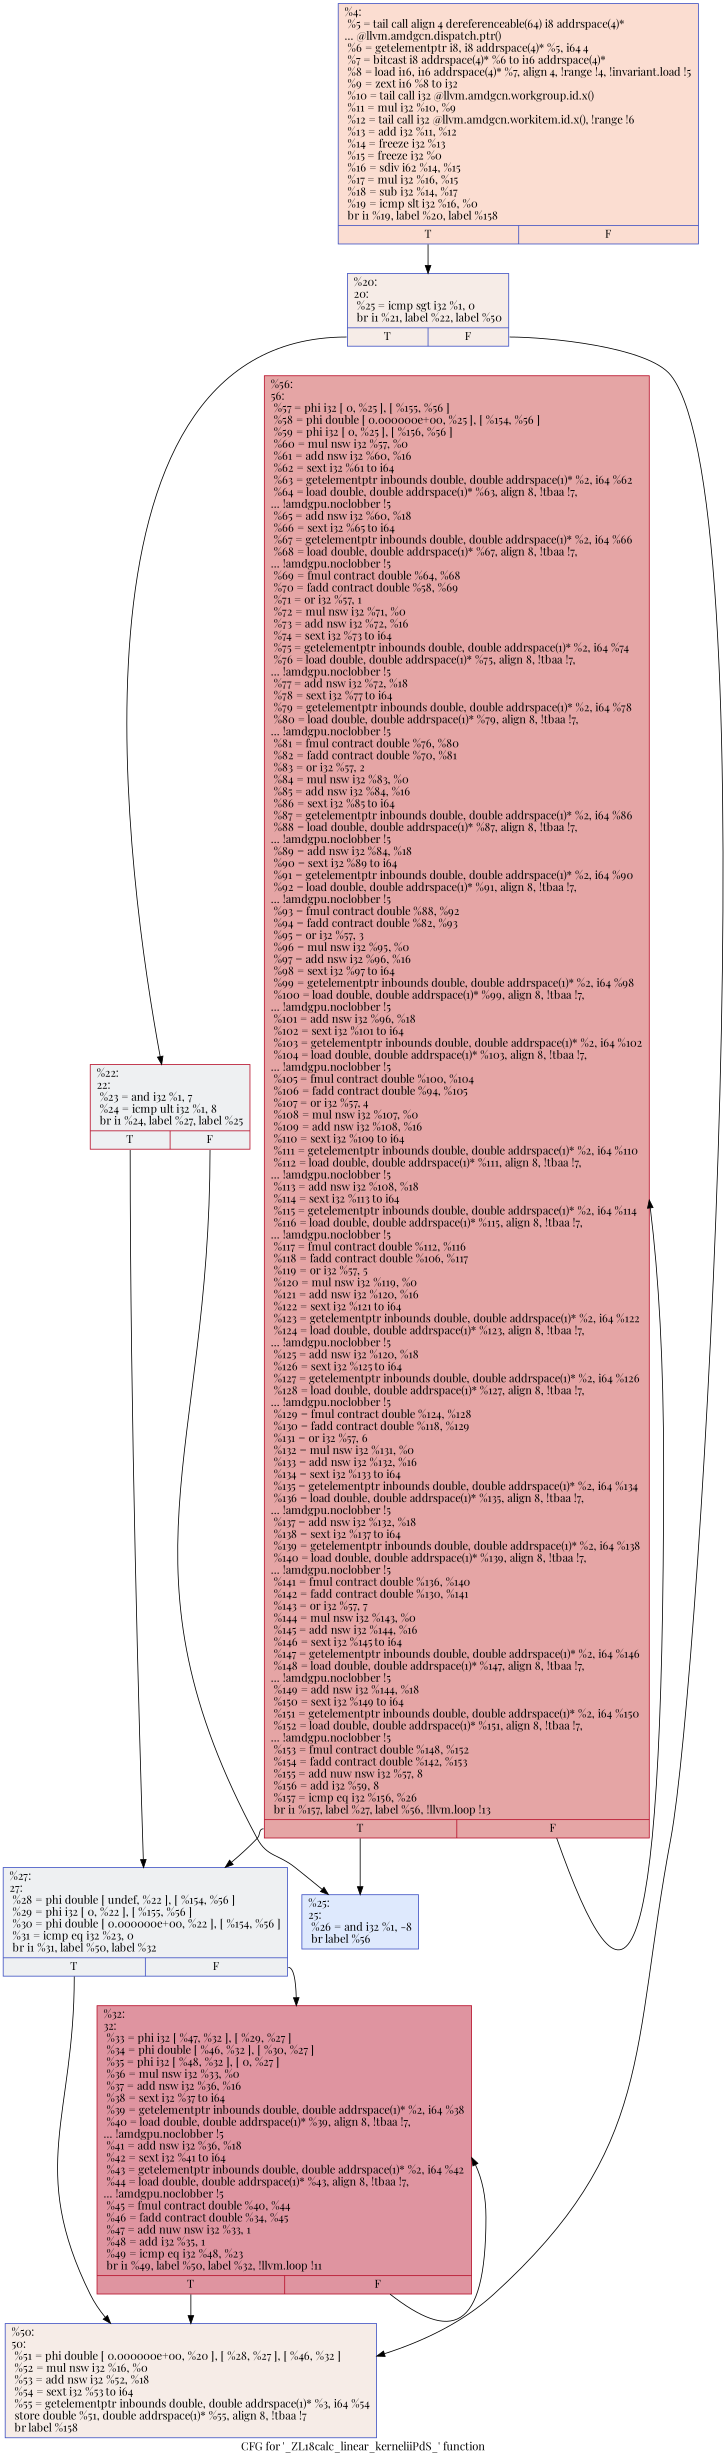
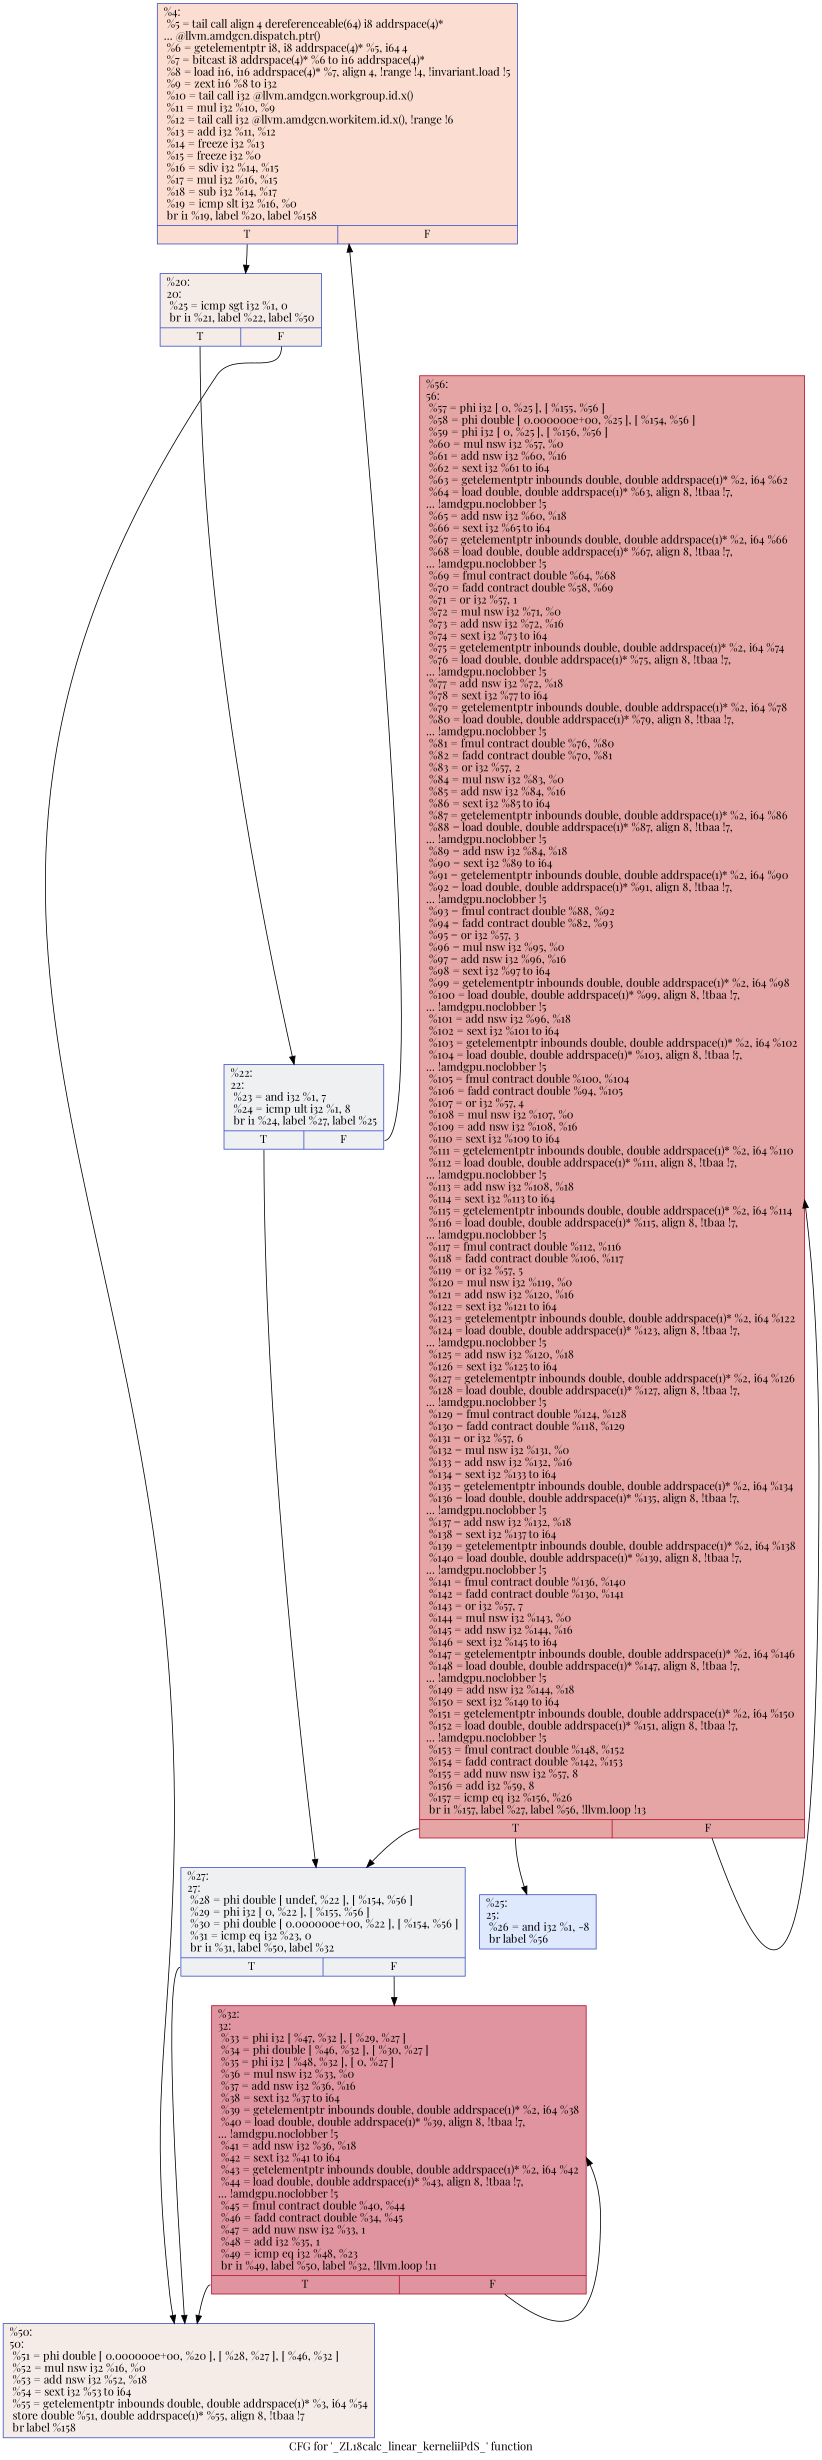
node "%4:": text "%16 = sdiv i62 %14, %15" -> "%16 = sdiv i32 %14, %15"
node "%22:": color #b70d28ff -> #3d50c3ff
edge "%22:" -> "%25:": now "%22:" -> "%4:"
